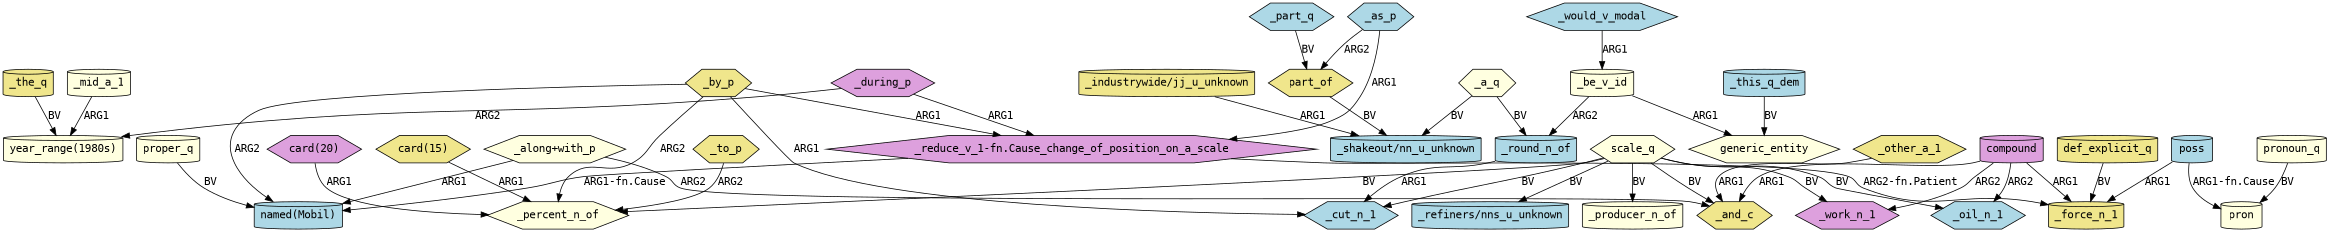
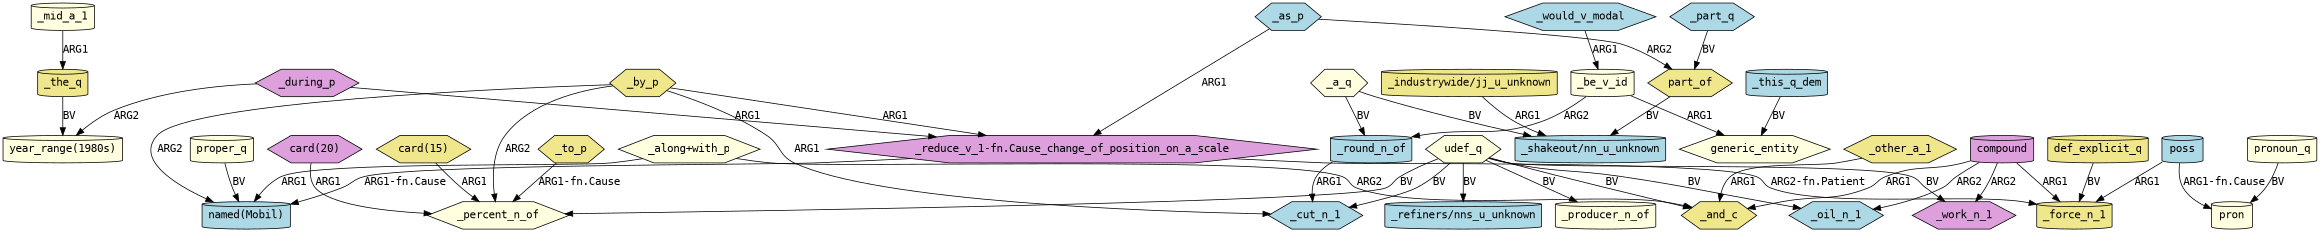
edge "_mid_a_1" -> "year_range(1980s)": now "_mid_a_1" -> "_the_q"
node "scale_q": label "scale_q" -> "udef_q"
edge "_to_p" -> "_percent_n_of": label "ARG2" -> "ARG1-fn.Cause"
